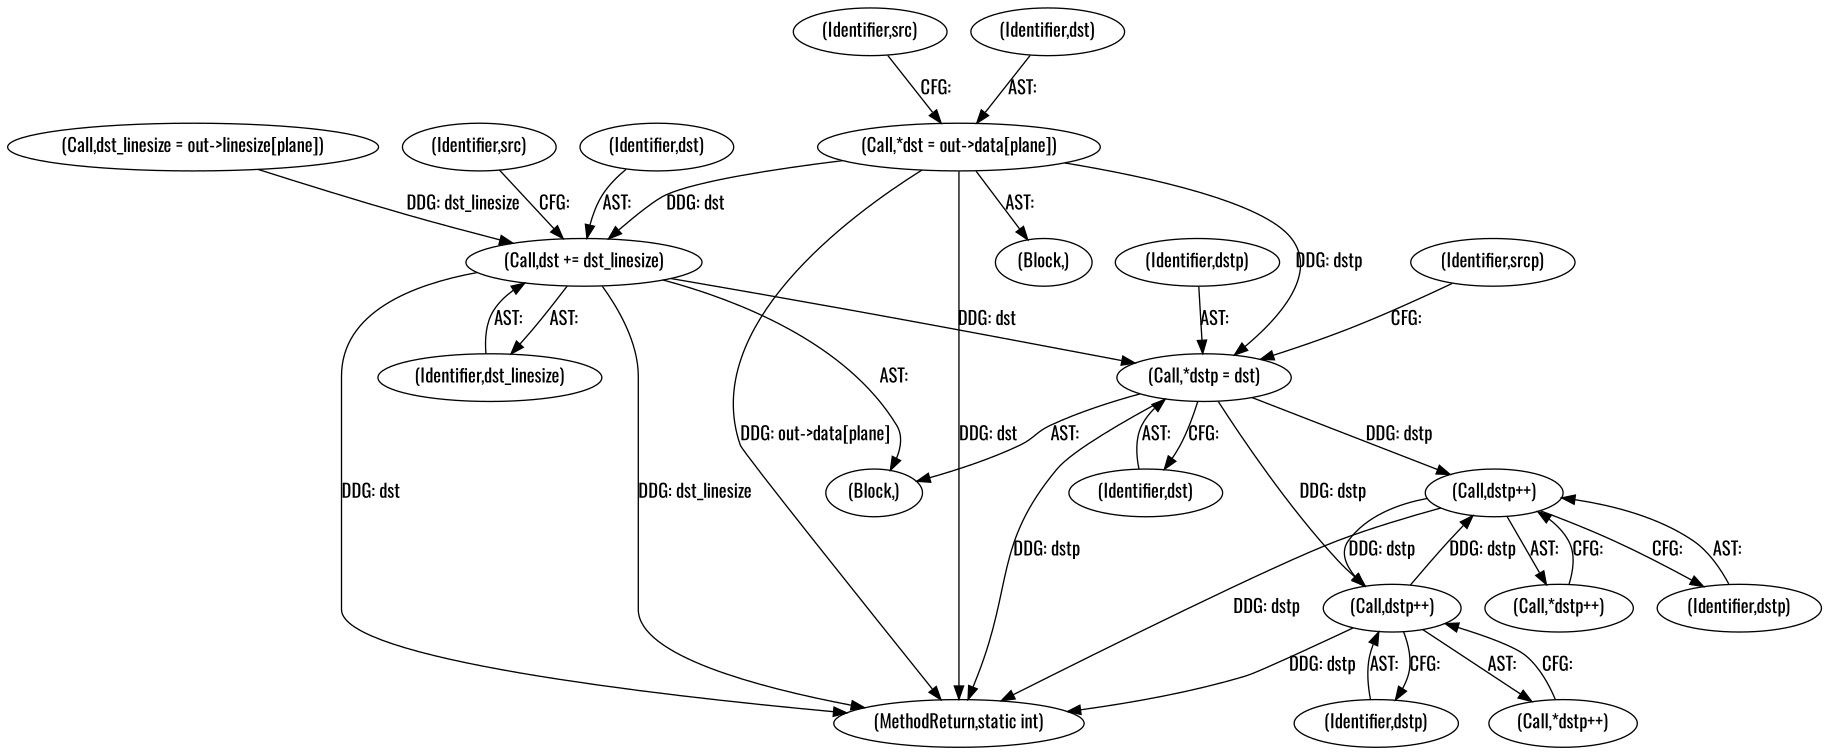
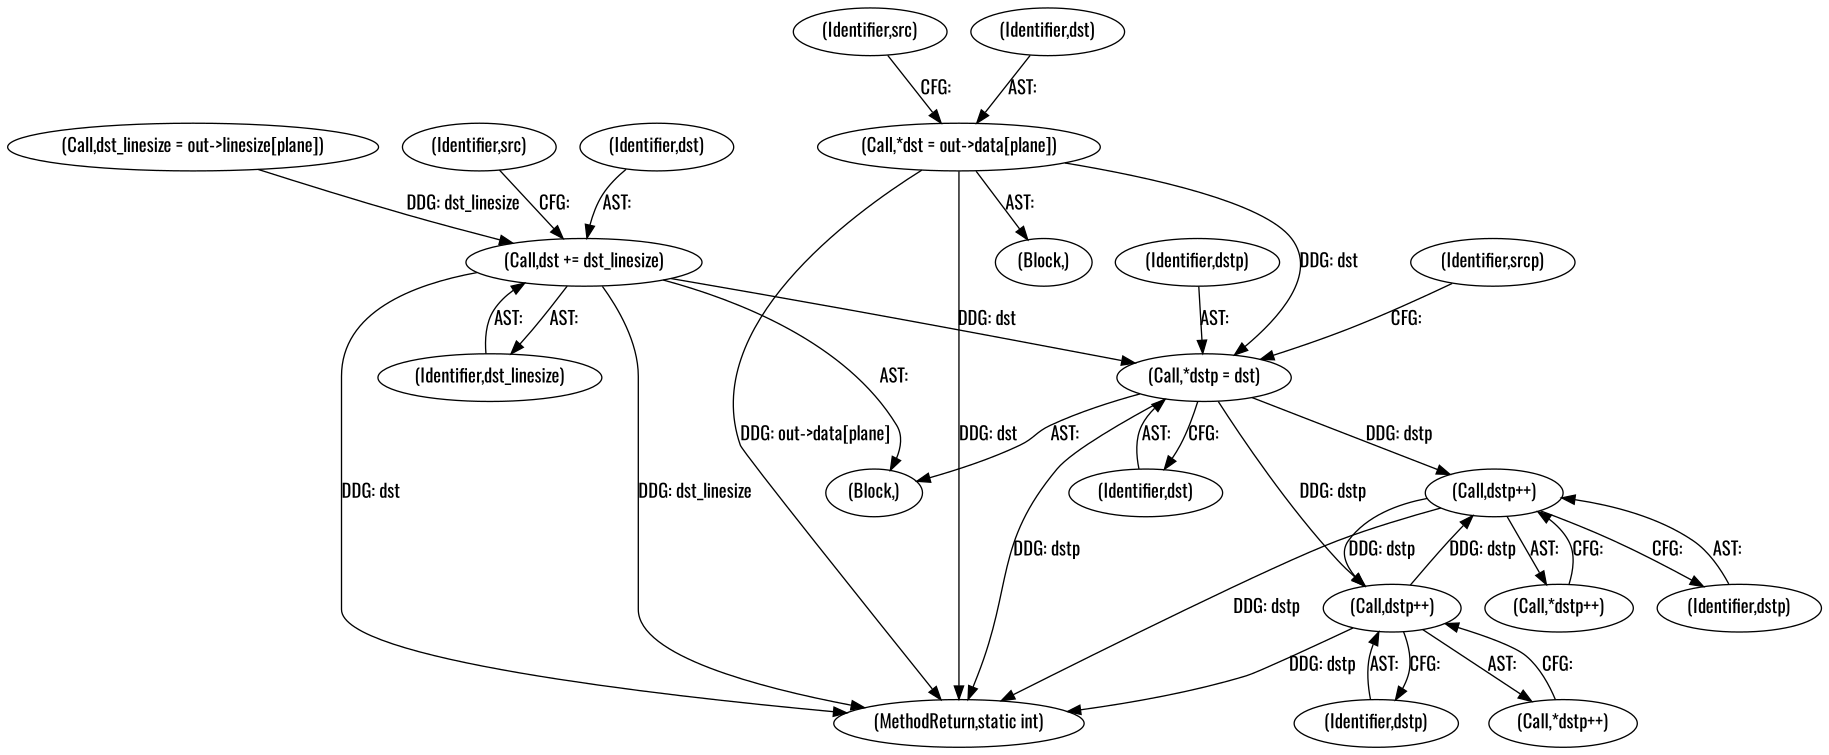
edge "(Call,*dst = out->data[plane])" -> "(Call,dst += dst_linesize)": removed, label "DDG: dst"
edge "(Call,*dst = out->data[plane])" -> "(Call,*dstp = dst)": label "DDG: dstp" -> "DDG: dst"
